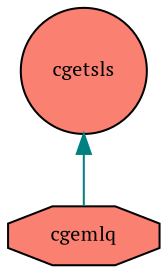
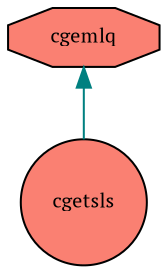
edge "cgemlq" -> "cgetsls": reversed
